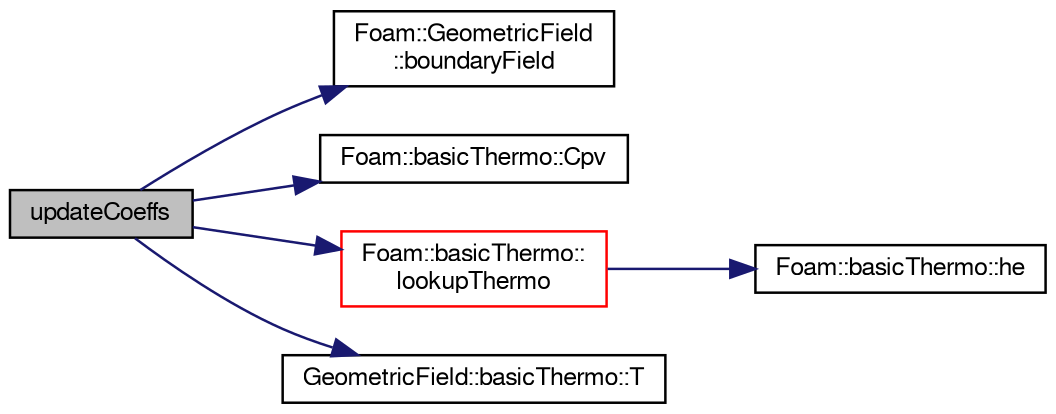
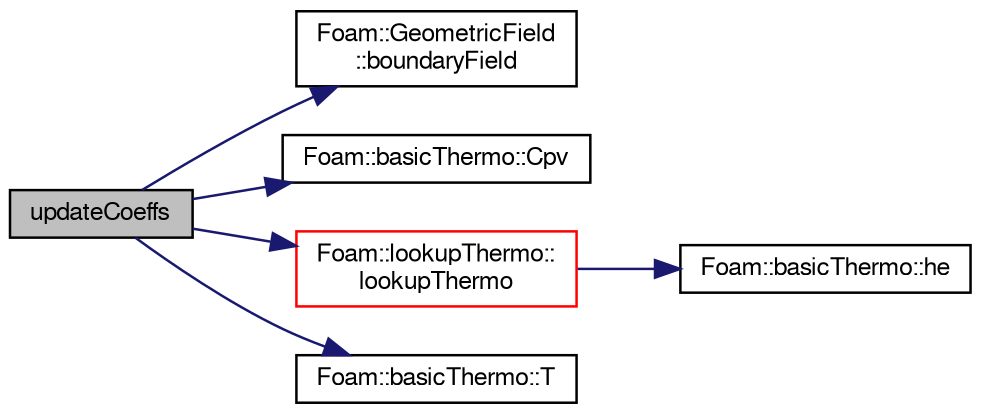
node "Foam::basicThermo:: lookupThermo": label "Foam::basicThermo:: lookupThermo" -> "Foam::lookupThermo:: lookupThermo"
node "GeometricField::basicThermo::T": label "GeometricField::basicThermo::T" -> "Foam::basicThermo::T"
